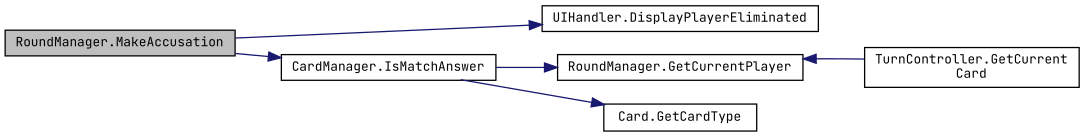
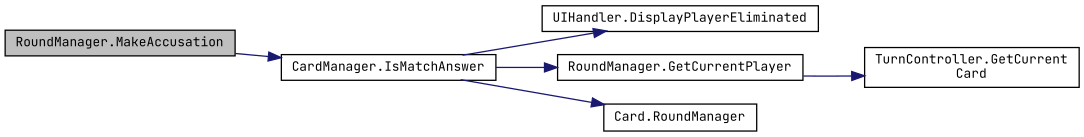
edge "RoundManager.MakeAccusation" -> "UIHandler.DisplayPlayerEliminated": now "CardManager.IsMatchAnswer" -> "UIHandler.DisplayPlayerEliminated"
edge "TurnController.GetCurrent Card" -> "RoundManager.GetCurrentPlayer": reversed
node "Card.GetCardType": label "Card.GetCardType" -> "Card.RoundManager"
